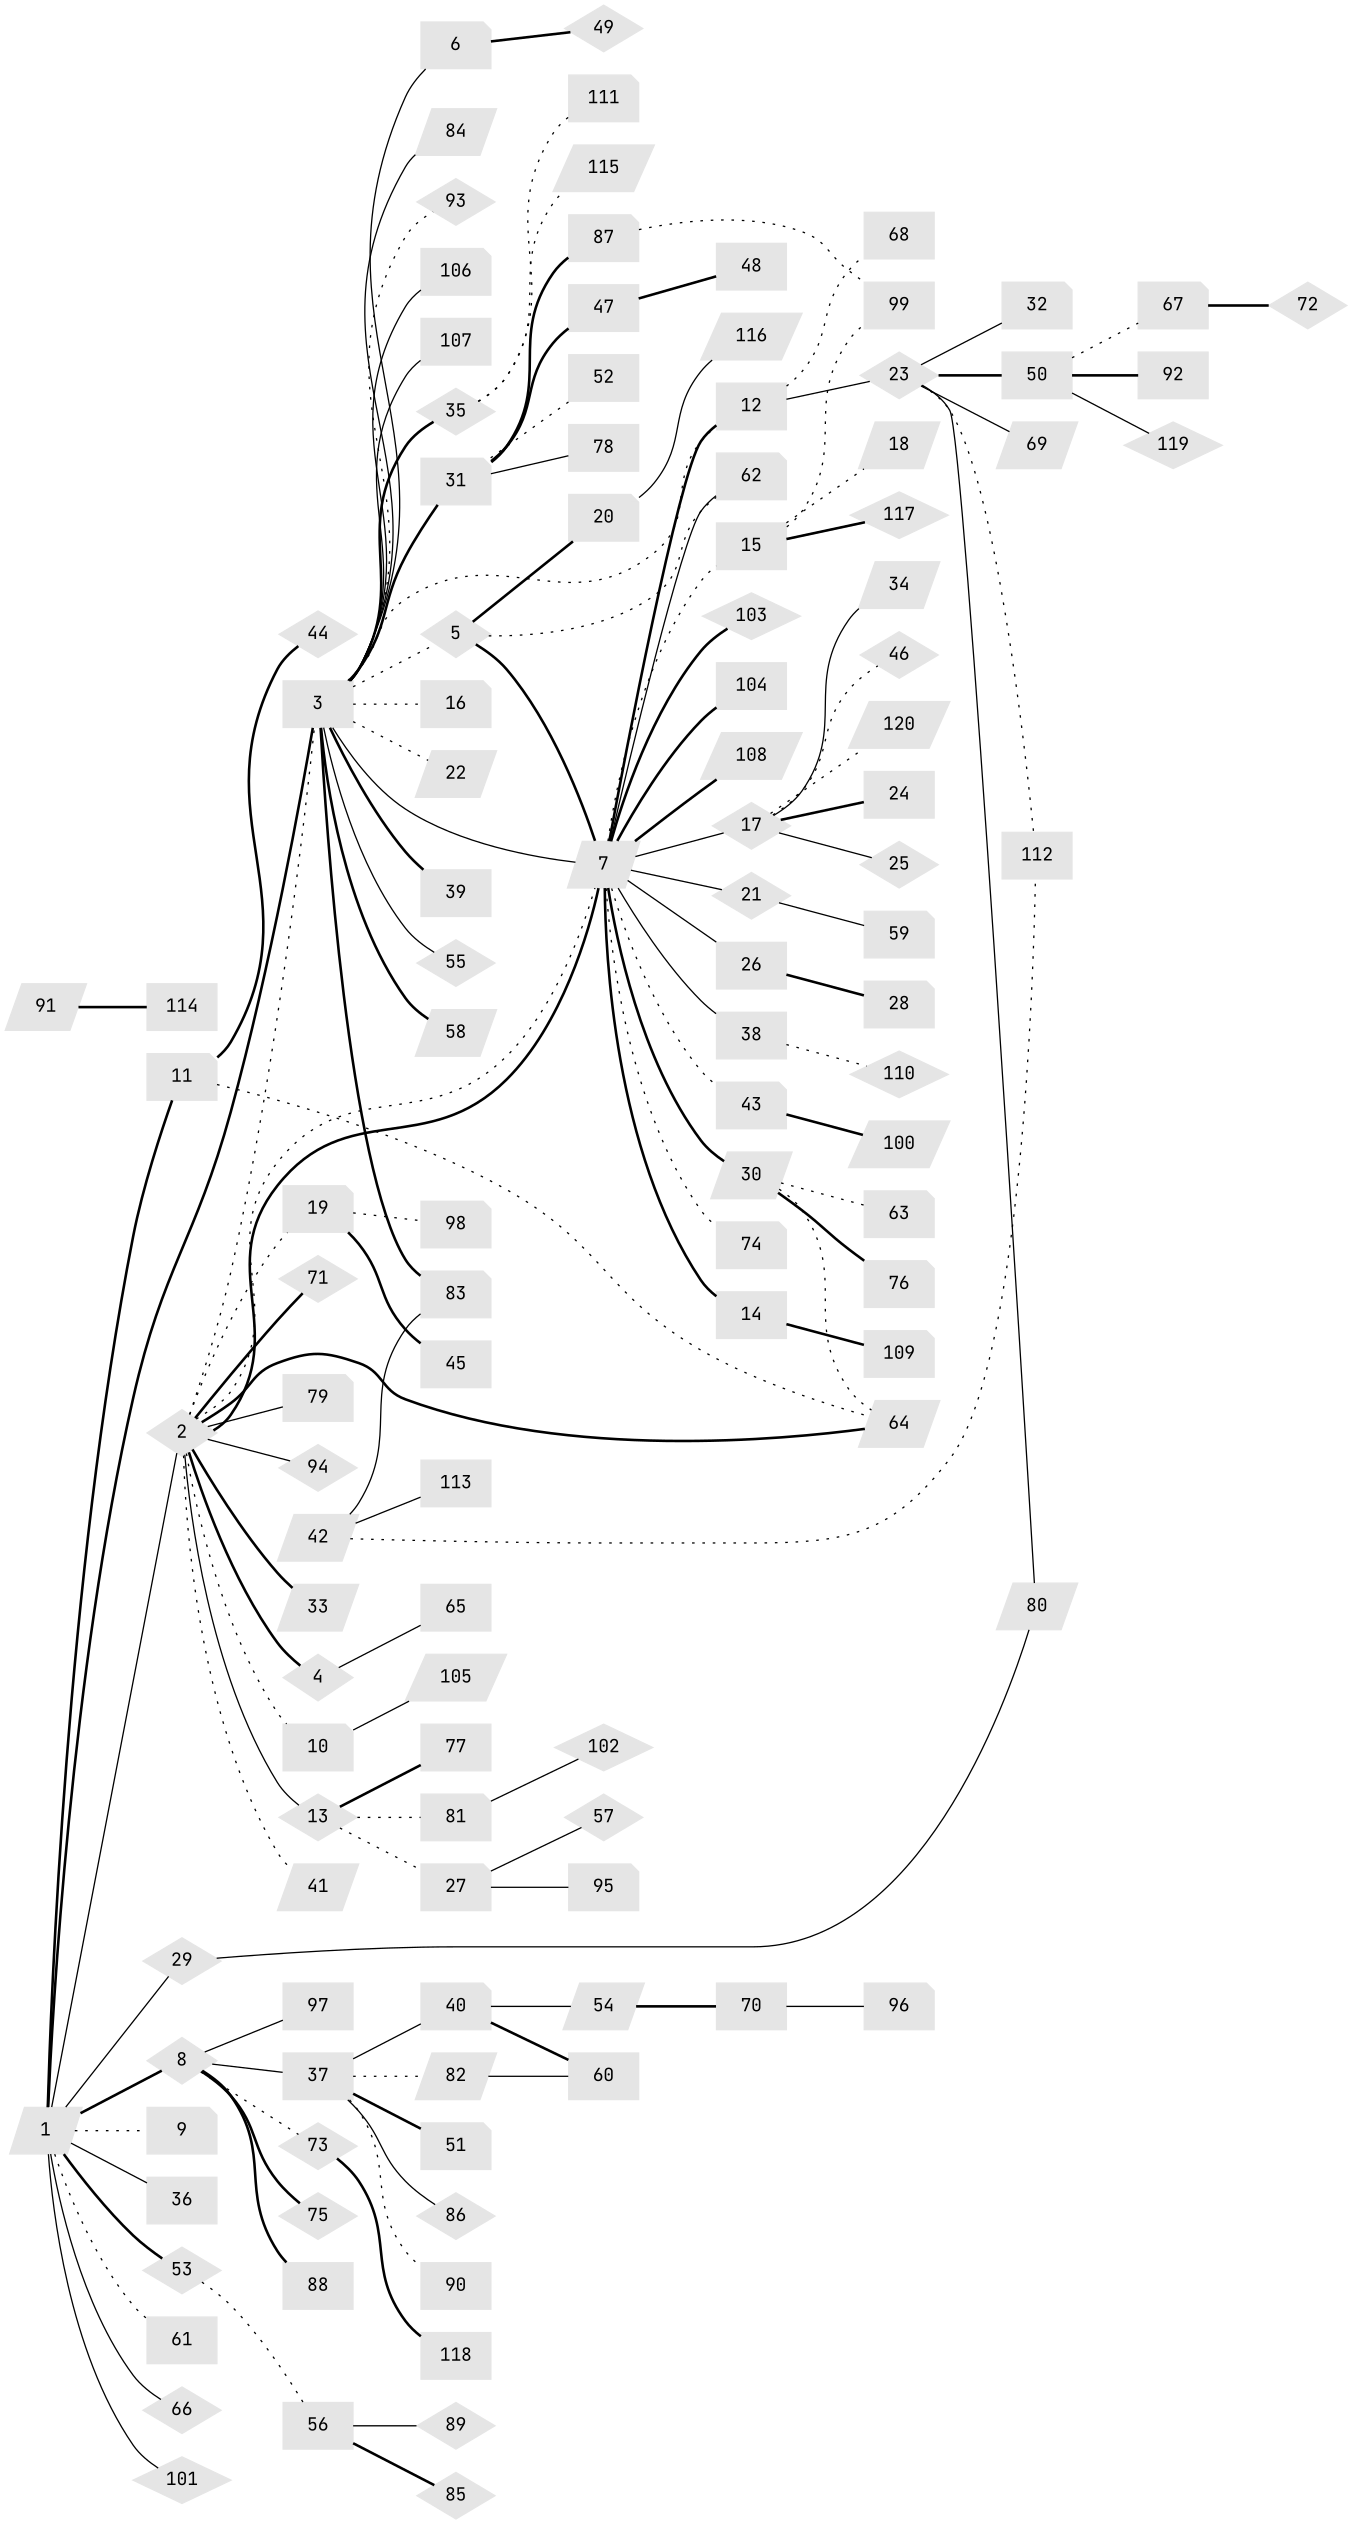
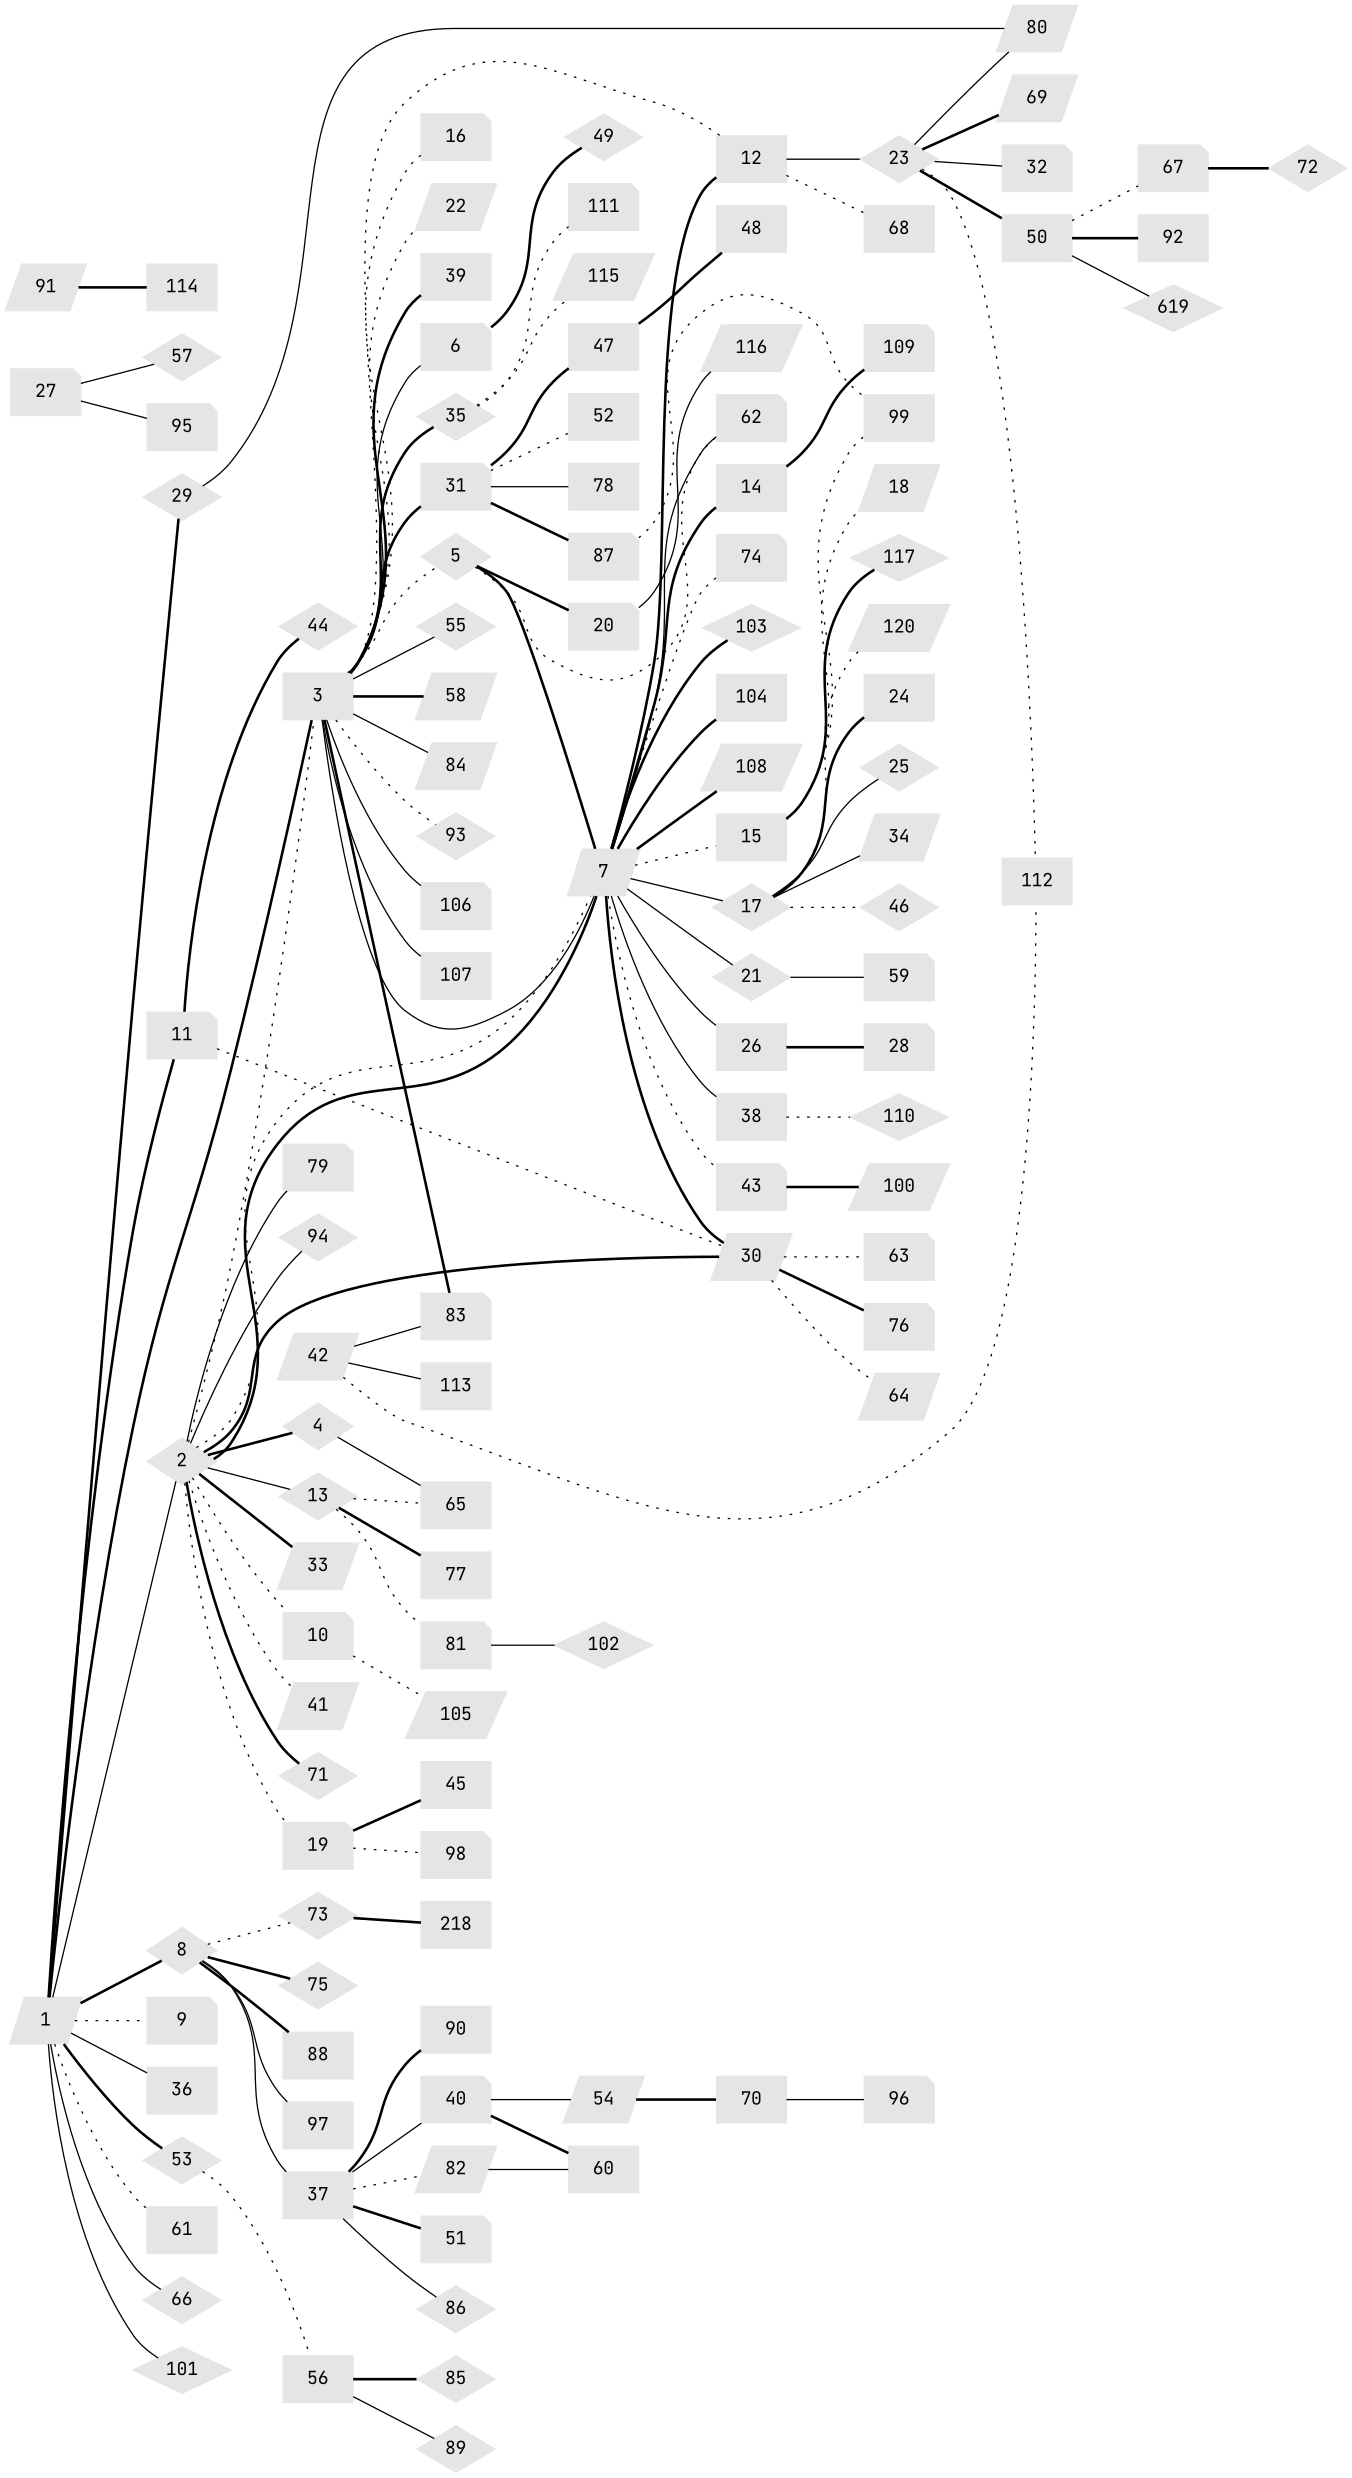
edge "23" -- "69": style solid -> bold
node "119": label "119" -> "619"
edge "11" -- "64": now "11" -- "30"
edge "64" -- "2": now "30" -- "2"
edge "105" -- "10": style solid -> dotted
edge "13" -- "27": now "13" -- "65"
edge "29" -- "1": style solid -> bold
edge "37" -- "90": style dotted -> bold
node "118": label "118" -> "218"
